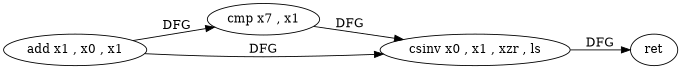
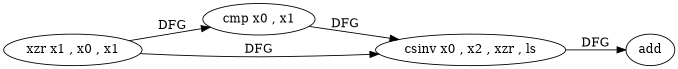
node "cmp x7 , x1": label "cmp x7 , x1" -> "cmp x0 , x1"
node "add x1 , x0 , x1": label "add x1 , x0 , x1" -> "xzr x1 , x0 , x1"
node "csinv x0 , x1 , xzr , ls": label "csinv x0 , x1 , xzr , ls" -> "csinv x0 , x2 , xzr , ls"
node "ret": label "ret" -> "add"
